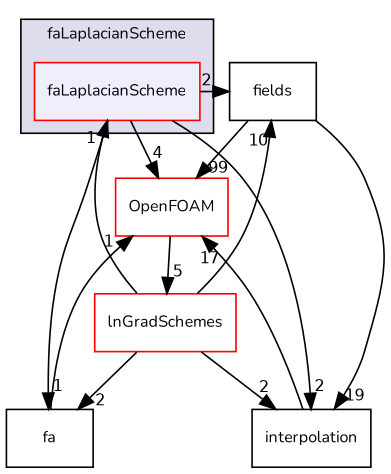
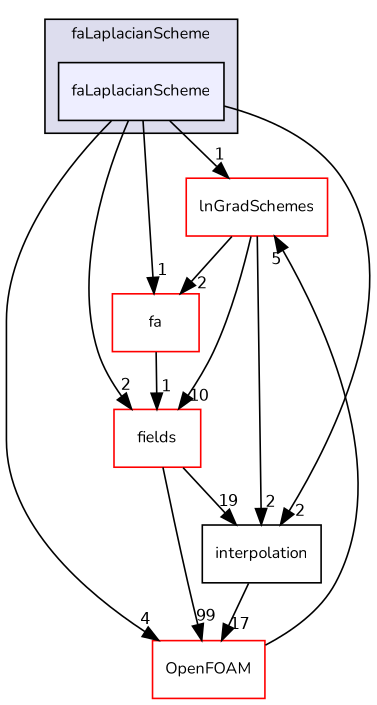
node "faLaplacianScheme": color red -> black
node "fields": color black -> red
edge "lnGradSchemes" -> "faLaplacianScheme": reversed
edge "fa" -> "OpenFOAM": now "fa" -> "fields"
node "fa": color black -> red
